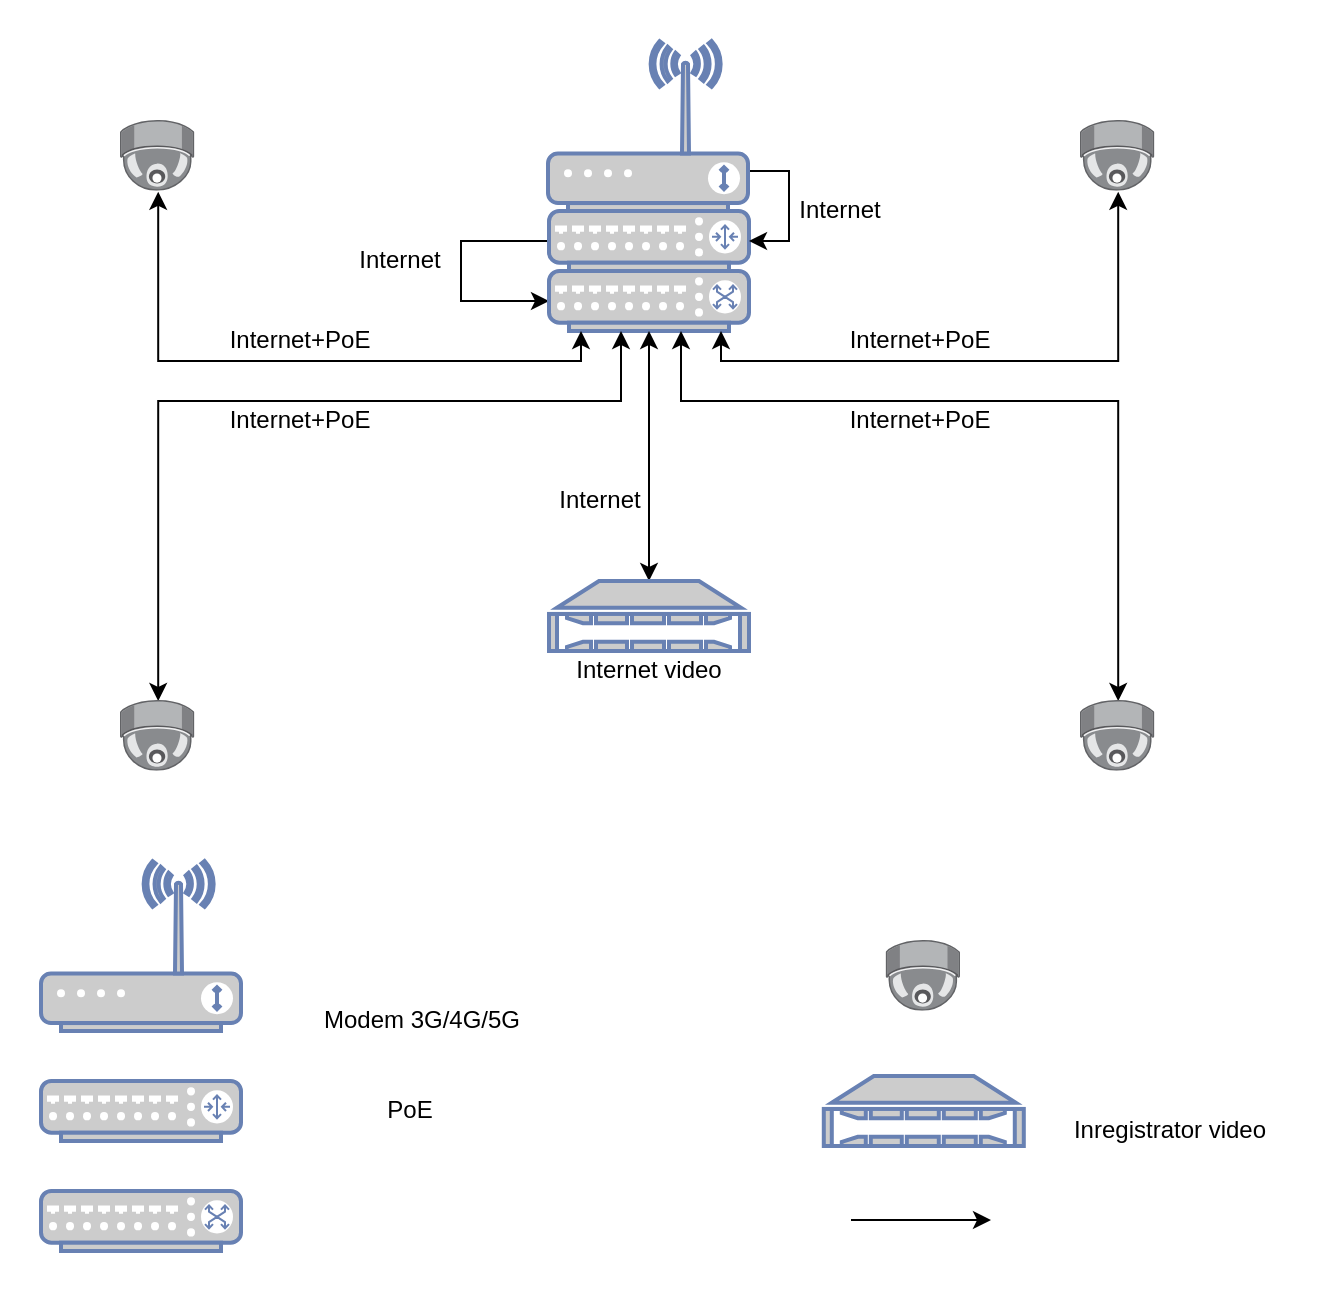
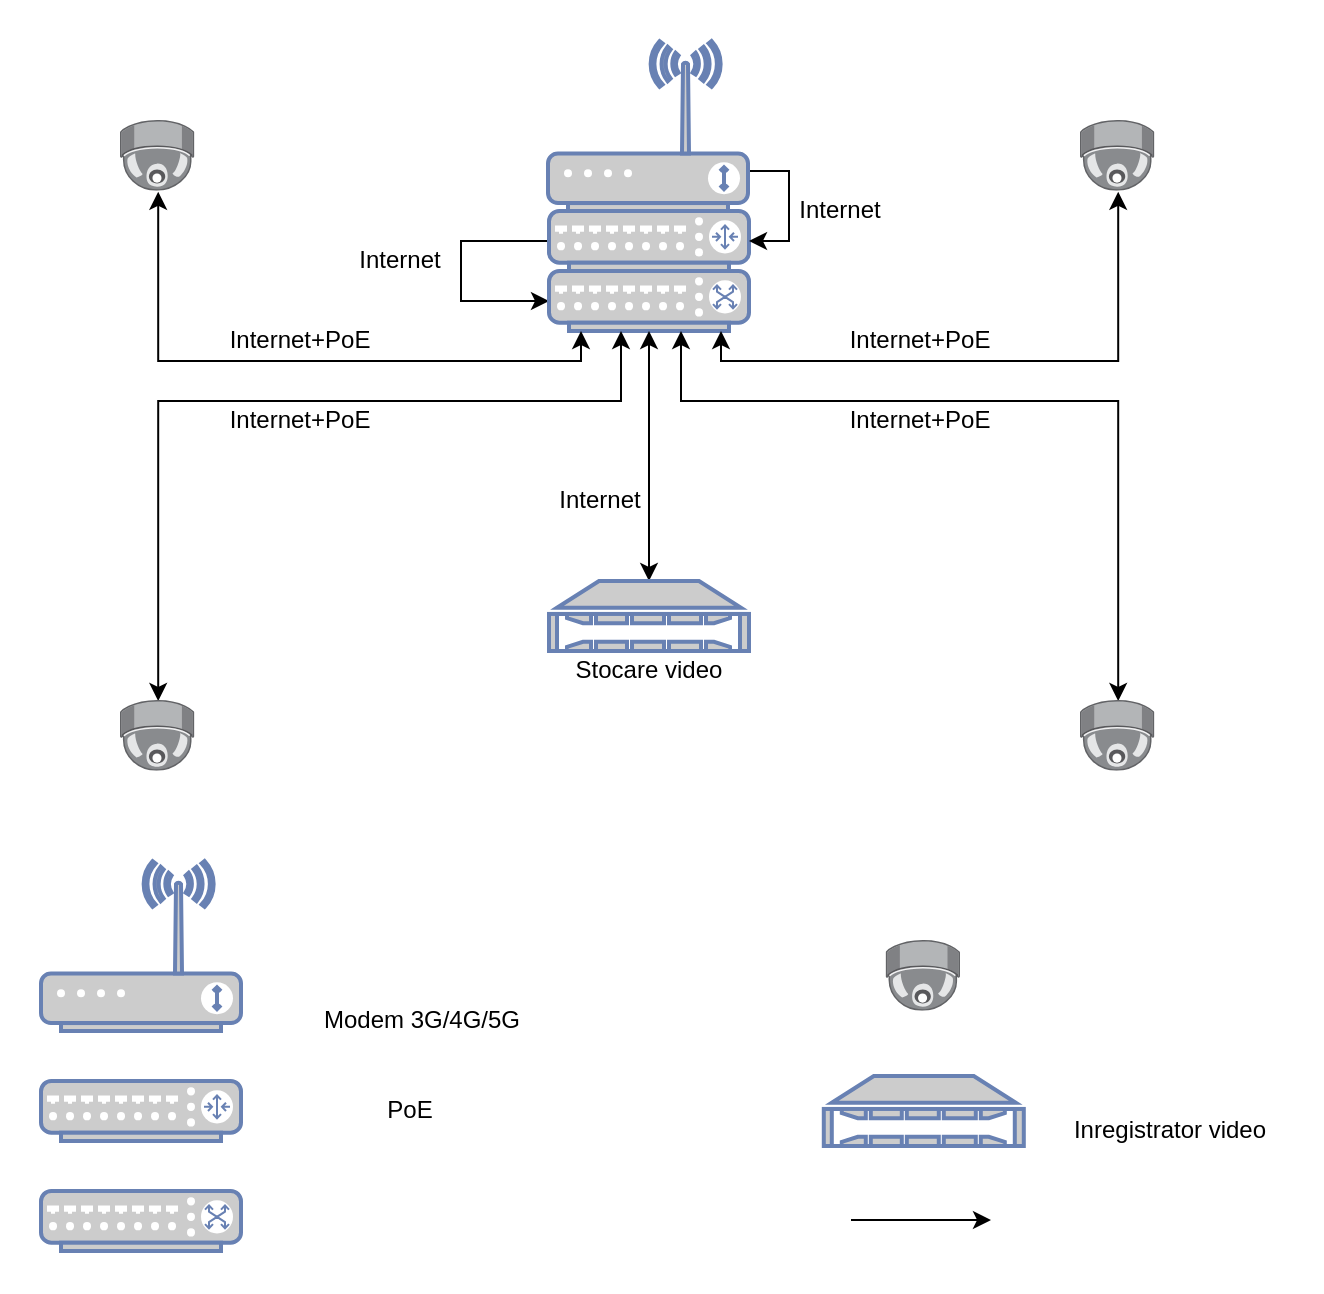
node "Internet video": label "Internet video" -> "Stocare video"
